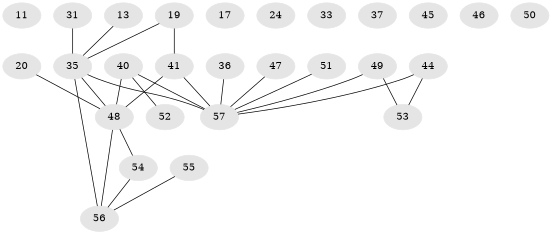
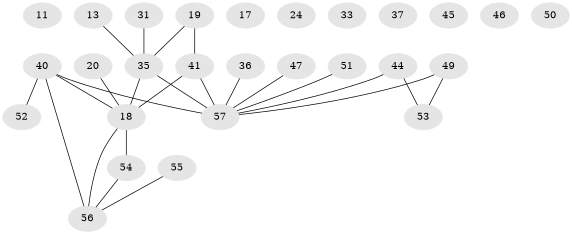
node "48": label "48" -> "18"
edge "35" -- "56": now "40" -- "56"
